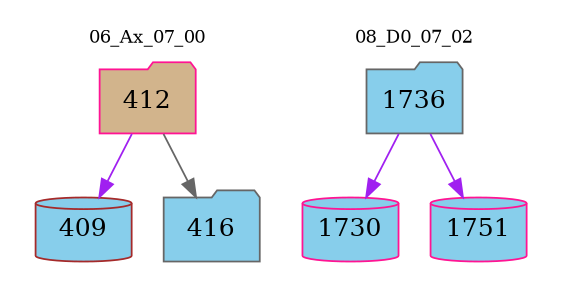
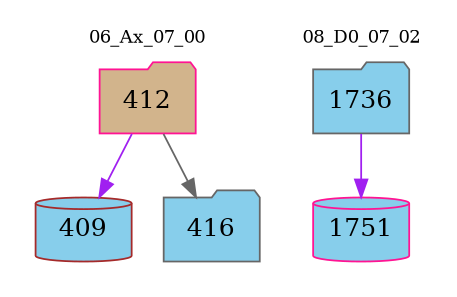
node "1730": removed
